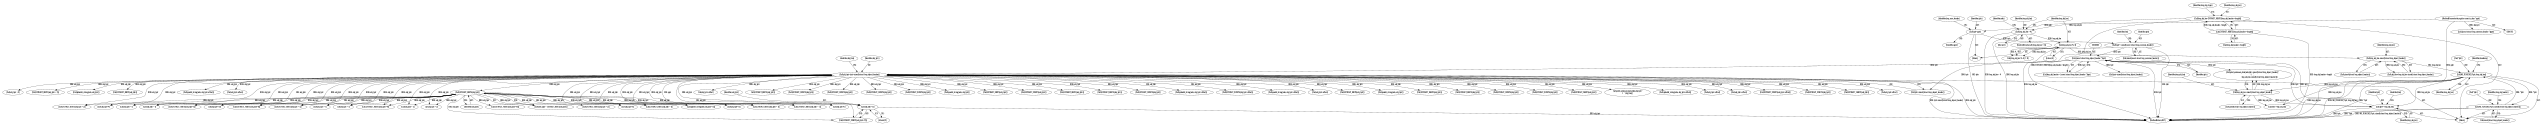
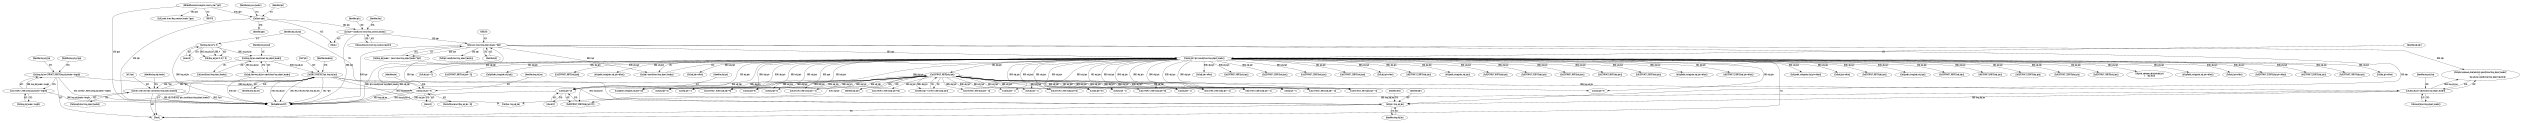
edge "(MethodParameterIn,register const u_char *pptr)" -> "(Call,(const struct lmp_common_header *)pptr)": label "DDG: obj_tptr" -> "DDG: pptr"
edge "(Call,lmp_obj_len < 4)" -> "(Call,lmp_obj_len % 4)": removed, label "DDG: lmp_obj_len"
node "(Identifier,obj_tlen)": removed
edge "(Call,tptr+=lmp_obj_len)" -> "(MethodReturn,RET)": now "(Call,obj_tlen=lmp_obj_len-sizeof(struct lmp_object_header))" -> "(MethodReturn,RET)"
